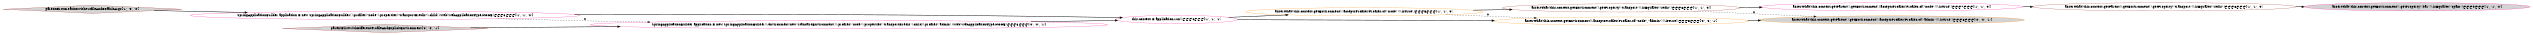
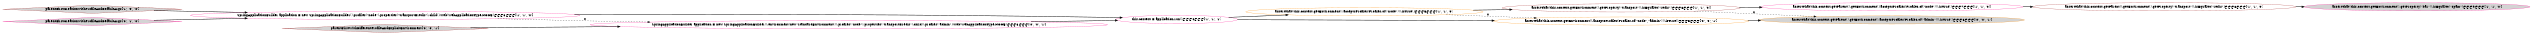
node "parentFirstCreationWithProfileAndDefaultArgs['0', '1', '0']": added
